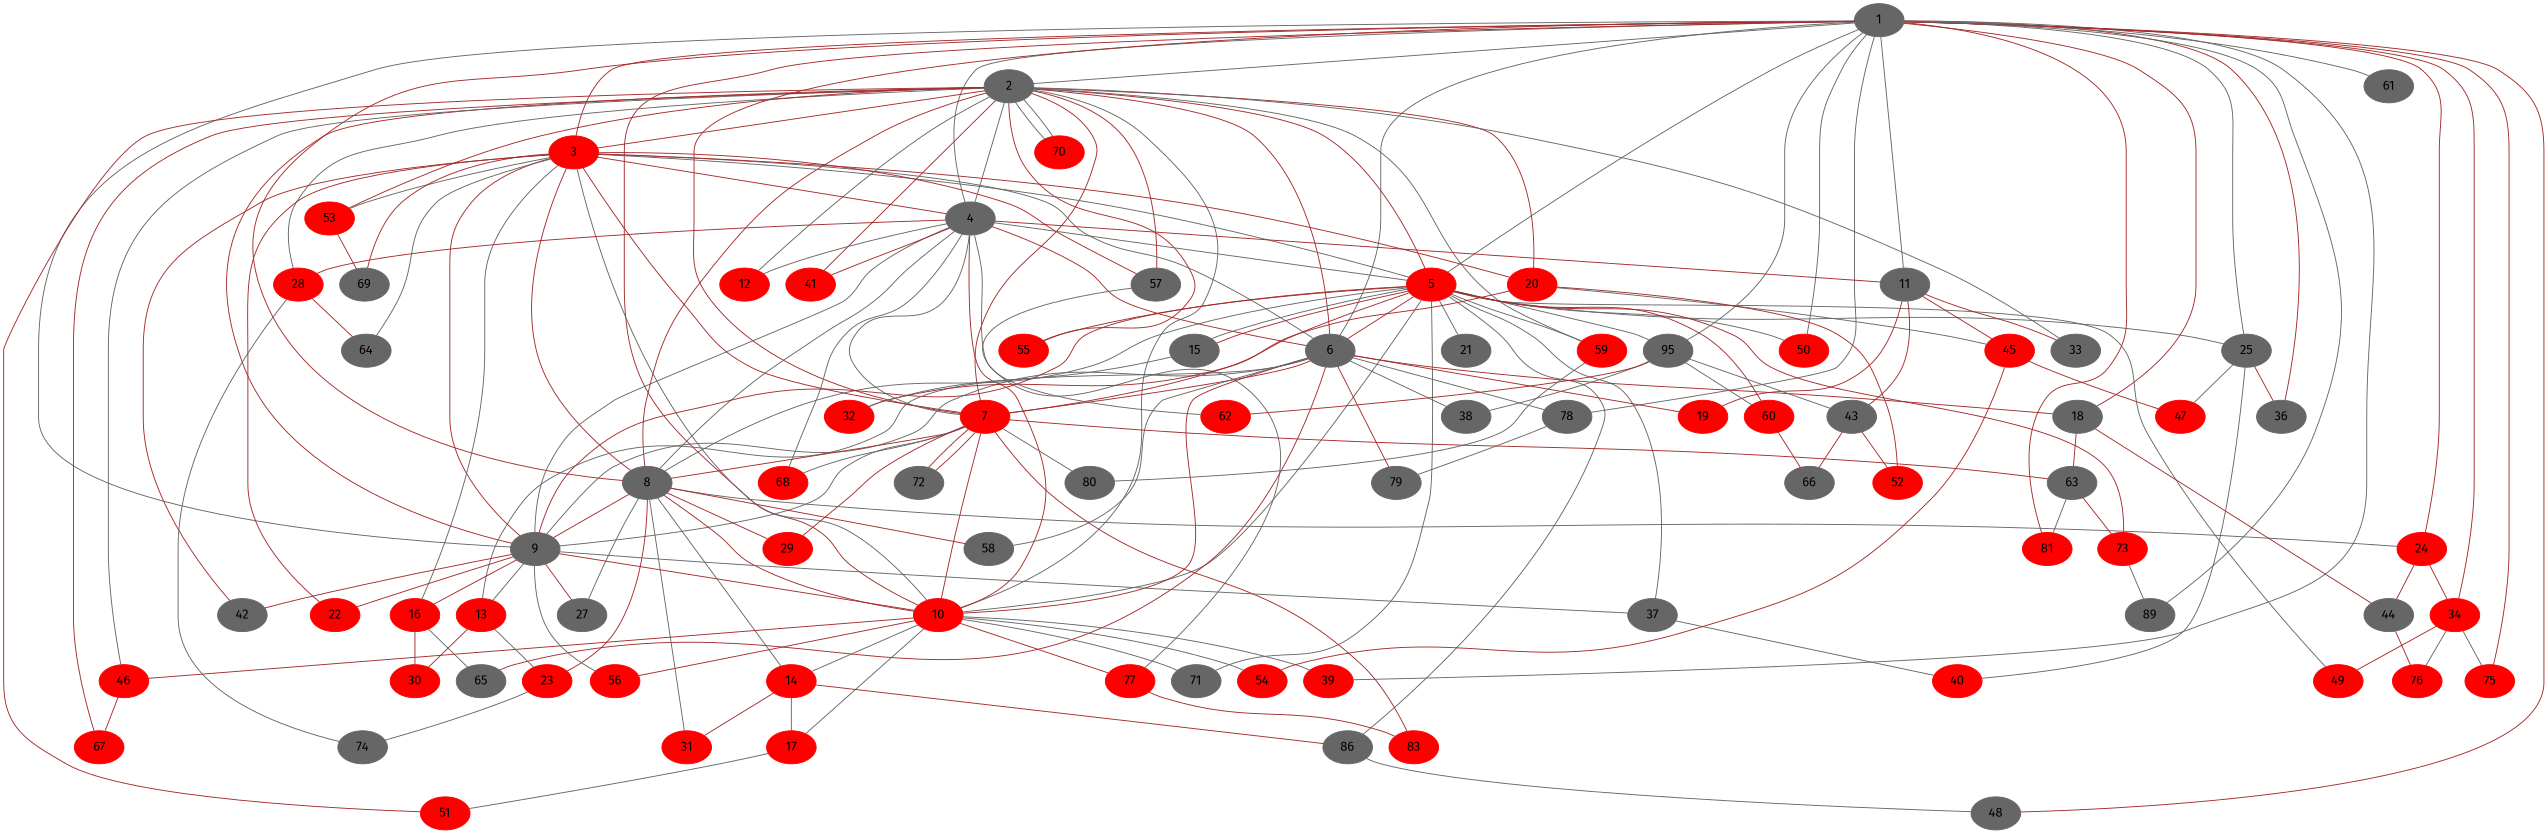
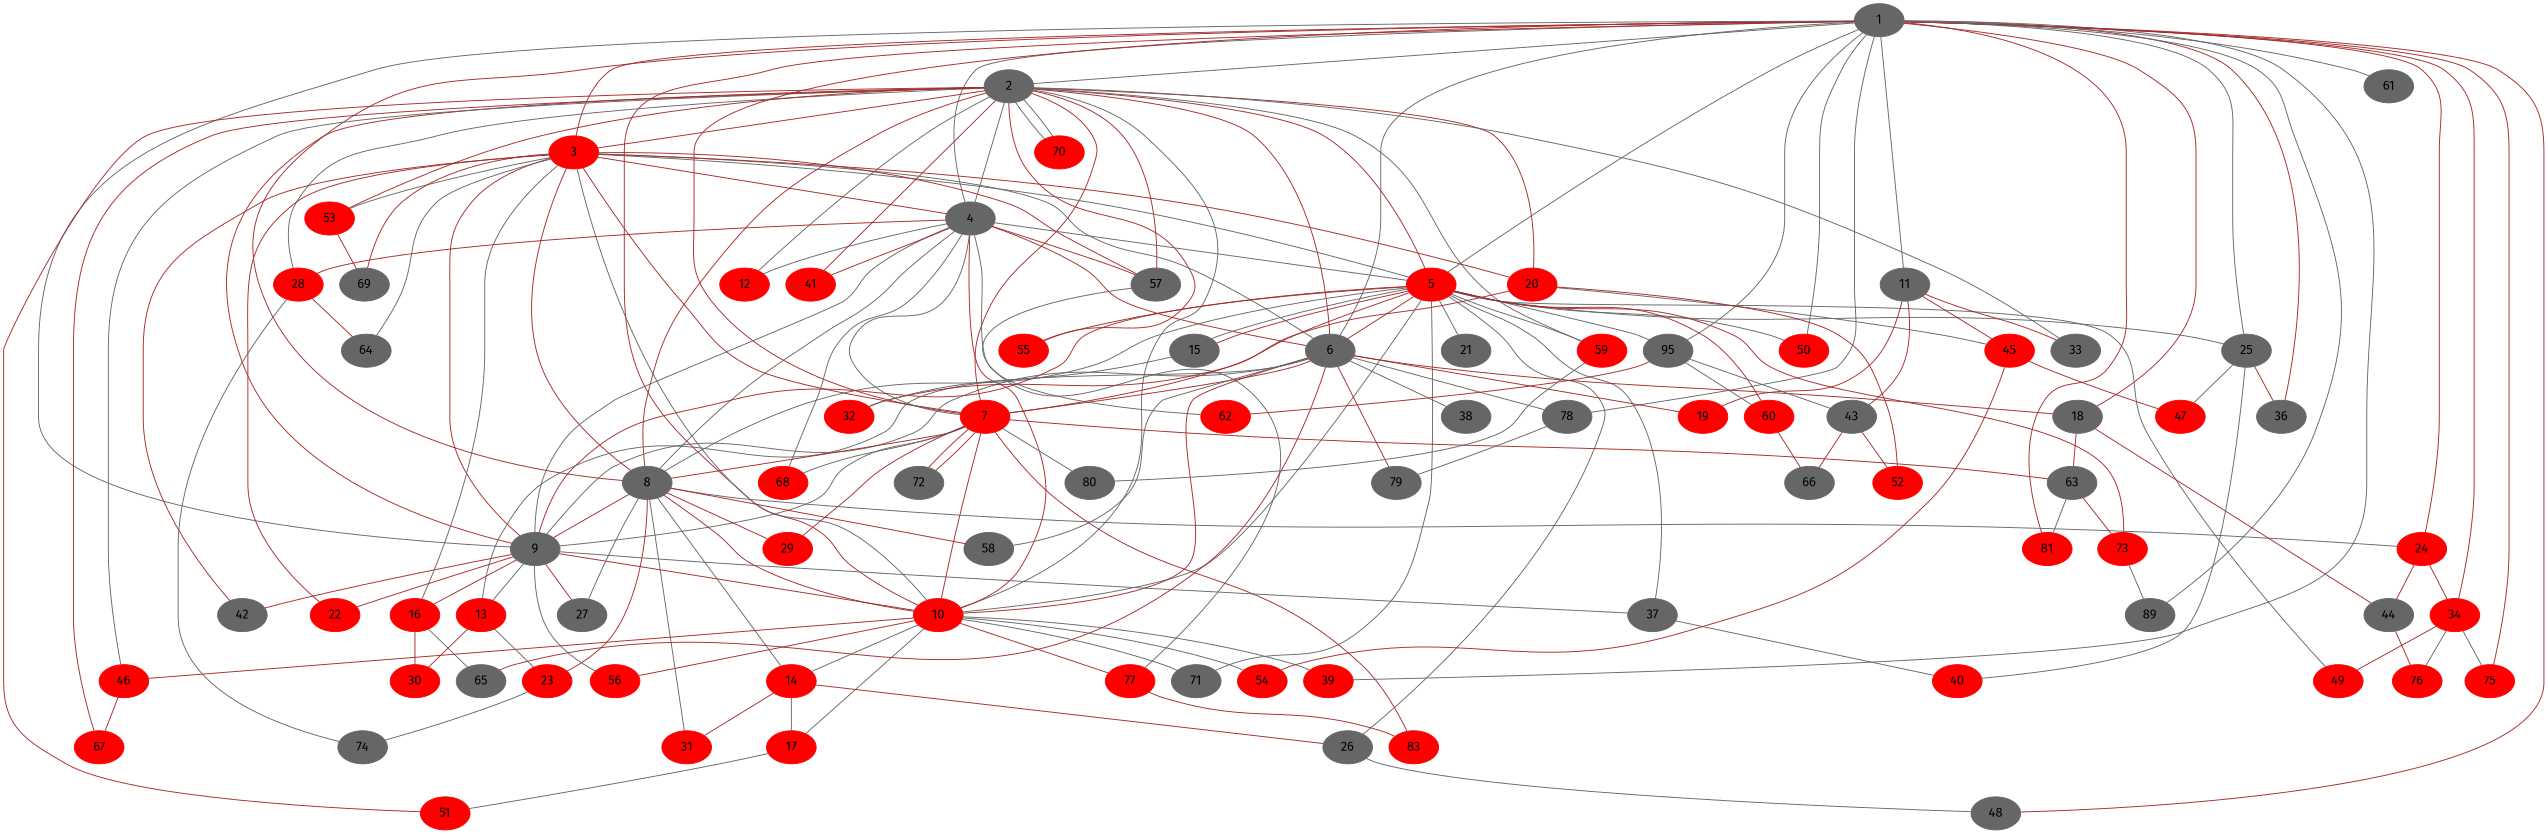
edge "4" -- "11": now "4" -- "57"
edge "95" -- "38": removed
node "86": label "86" -> "26"
